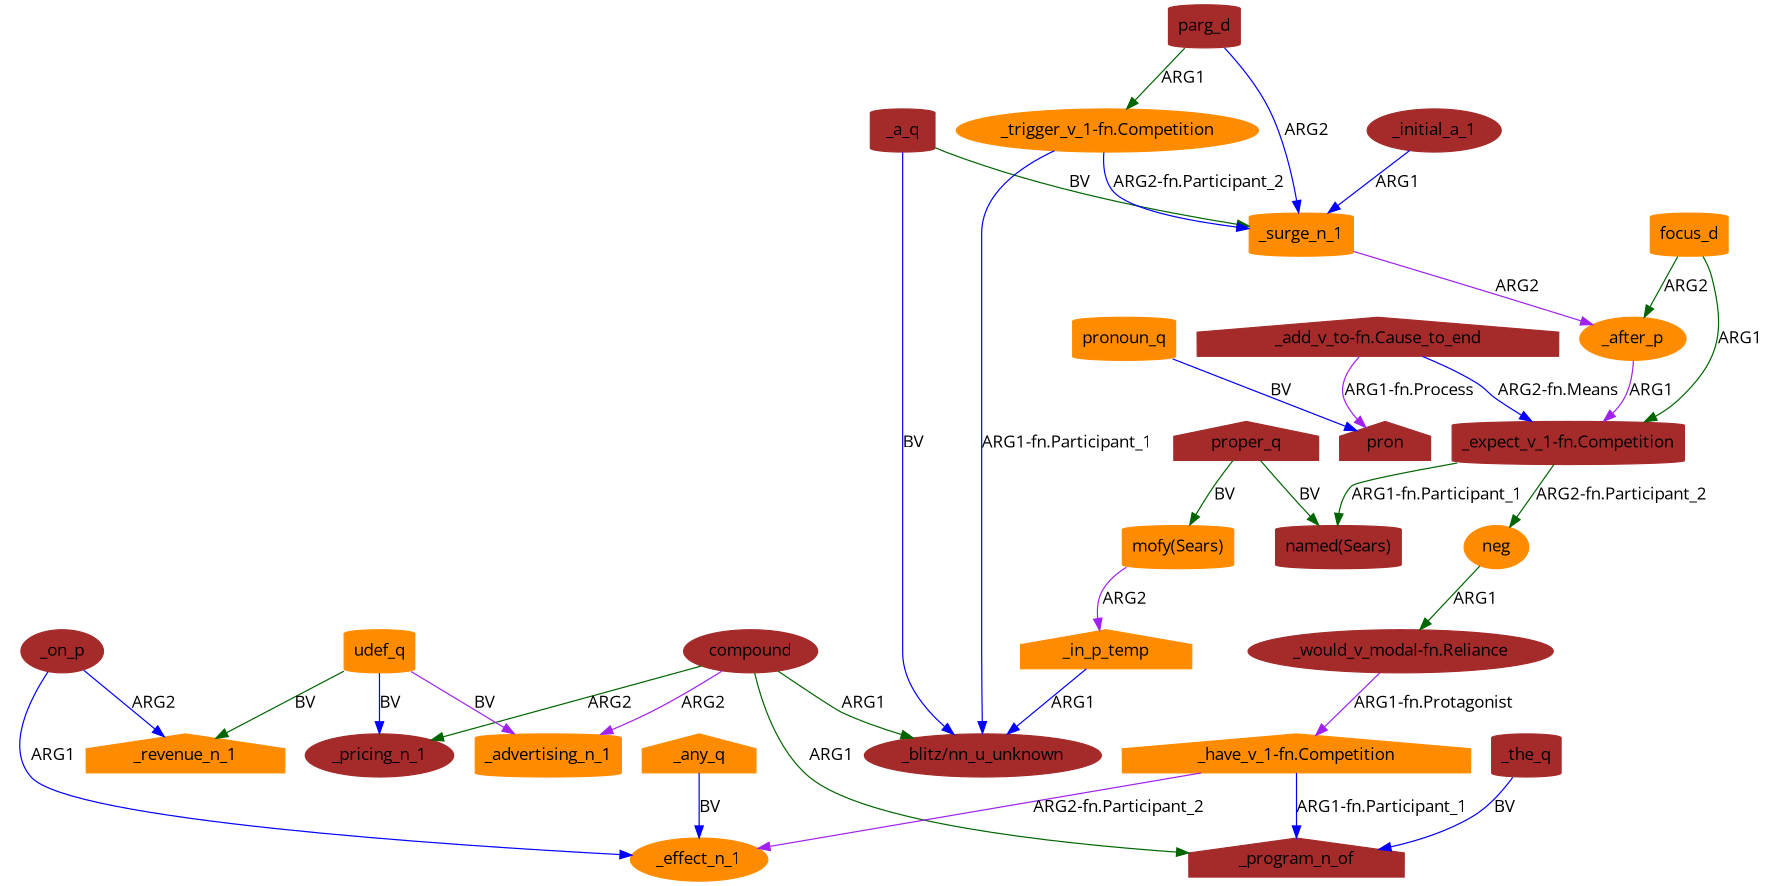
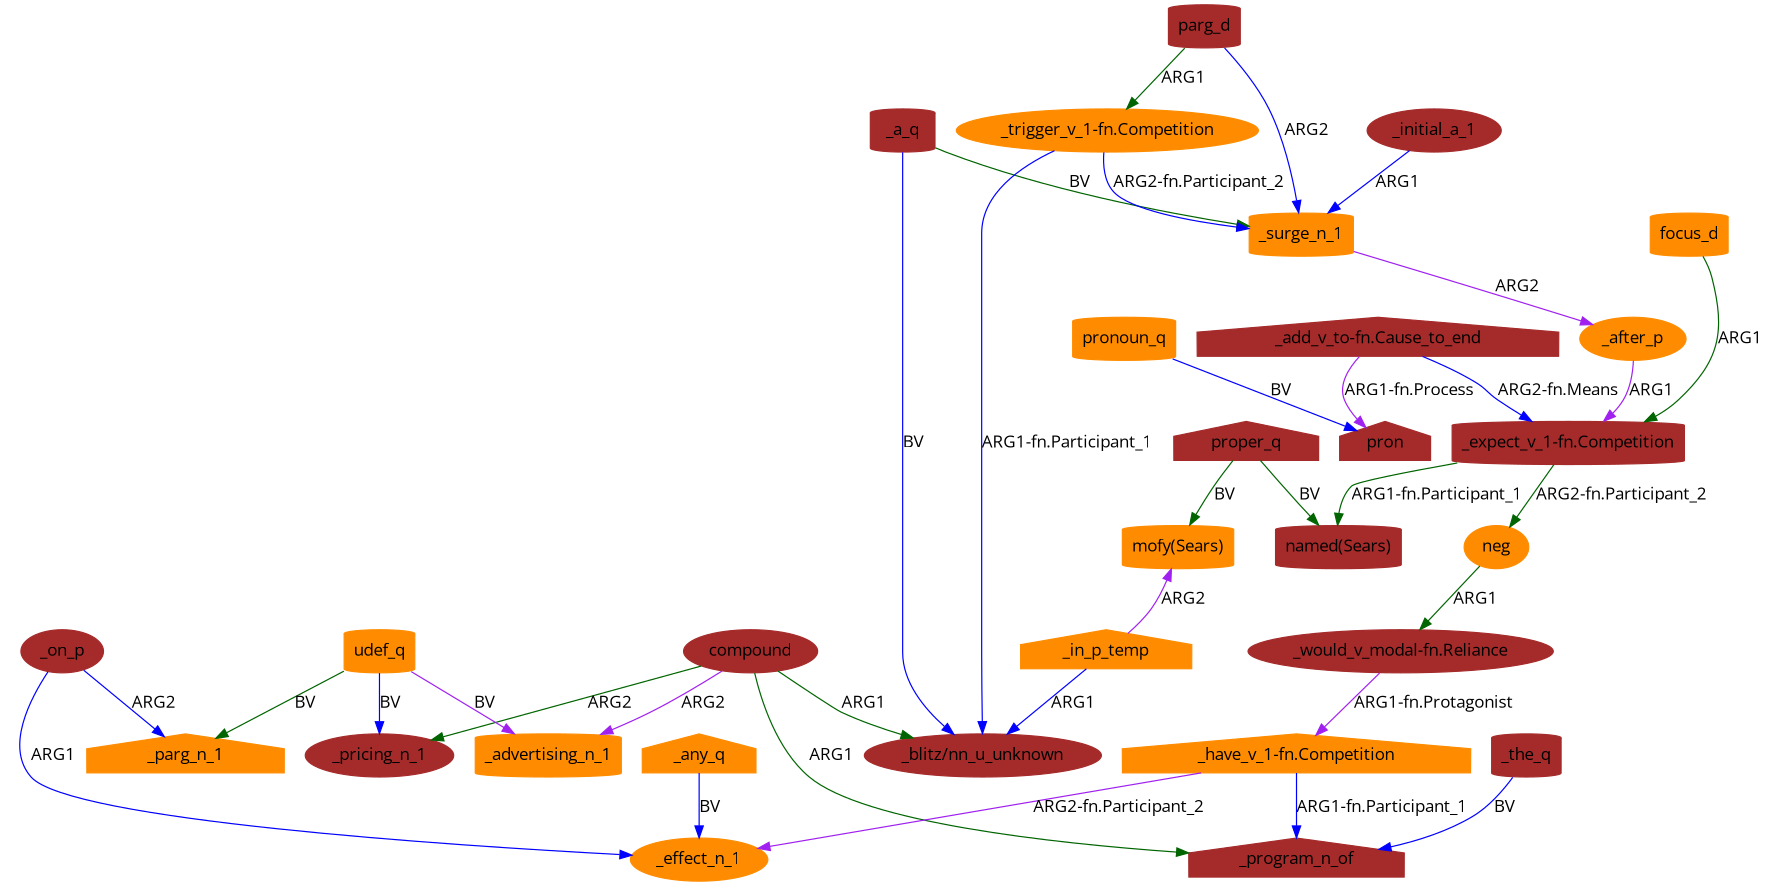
edge "focus_d" -> "_after_p": removed, label "ARG2"
edge "mofy(Sears)" -> "_in_p_temp": reversed
node "_revenue_n_1": label "_revenue_n_1" -> "_parg_n_1"
